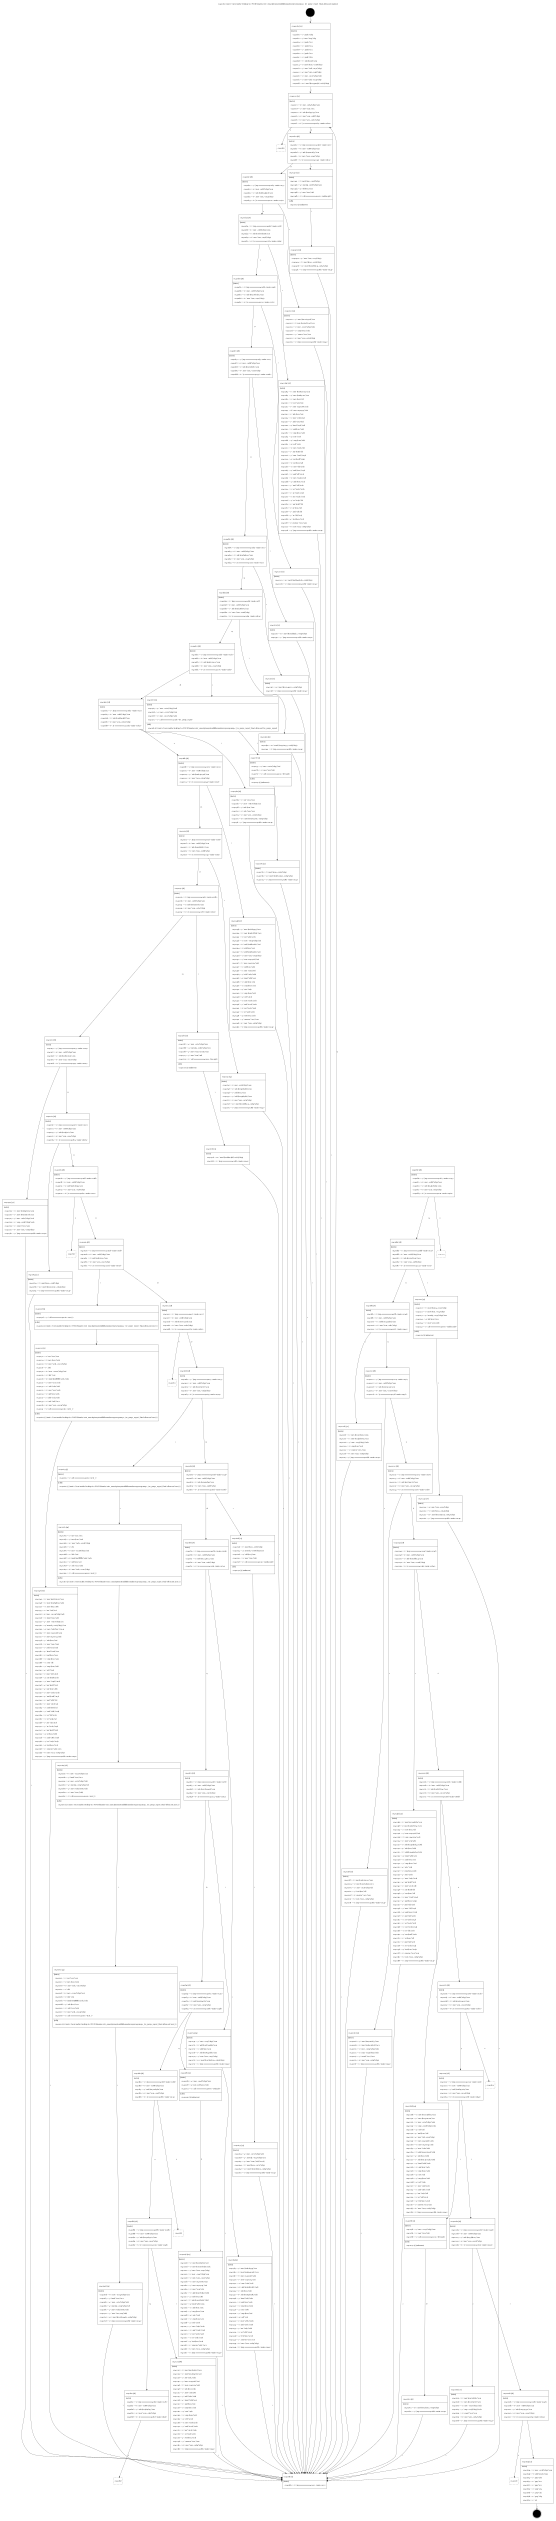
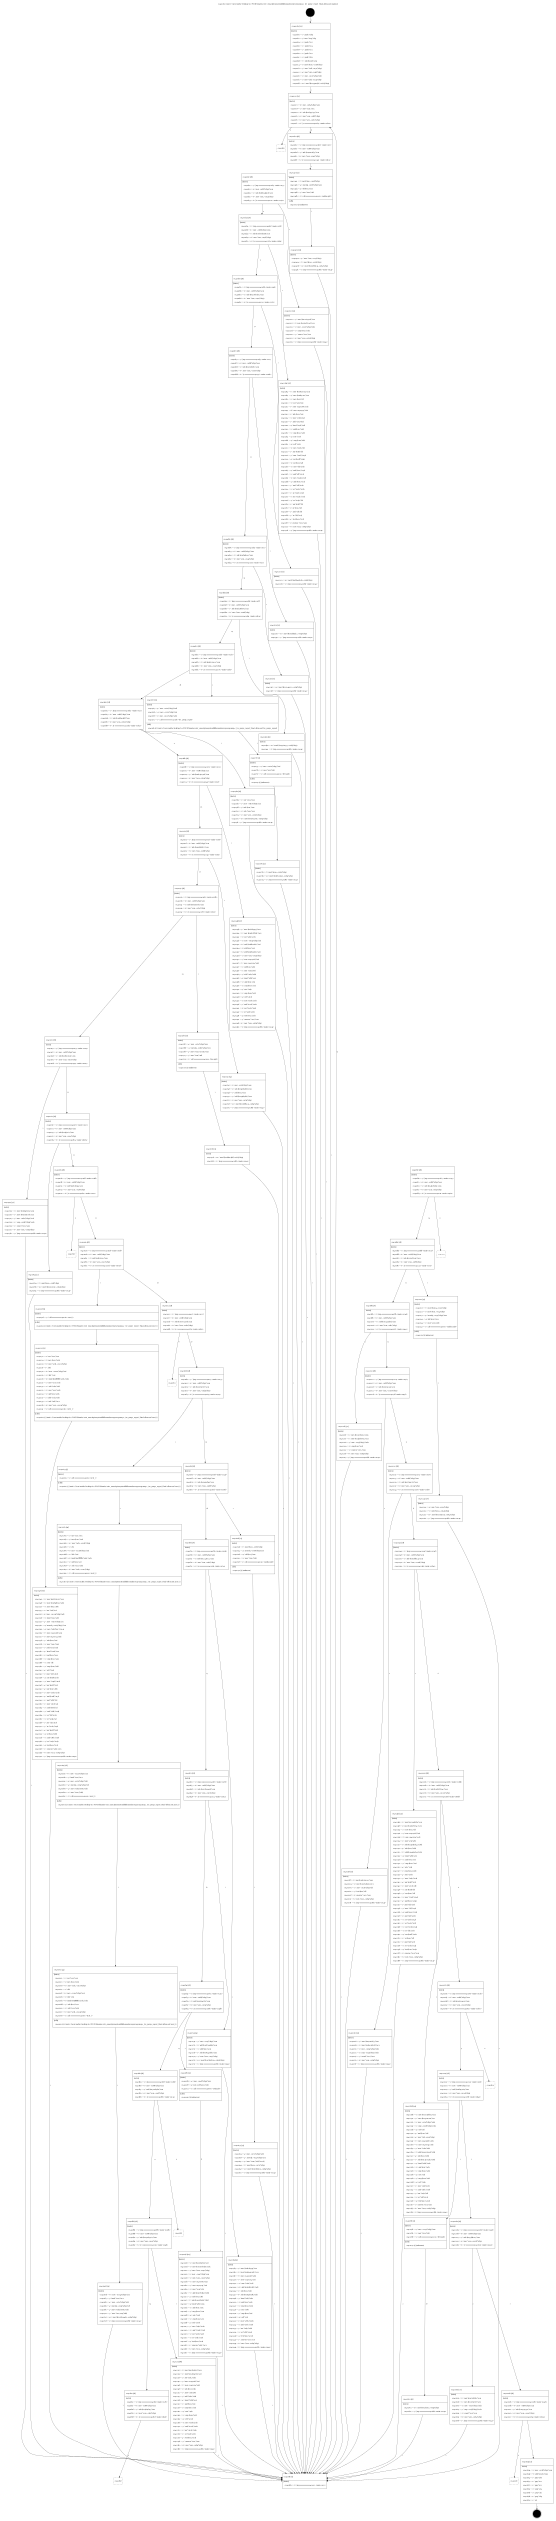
edge "0x401d02 [28]" -> "0x401d1e [28]": removed, label "35"
